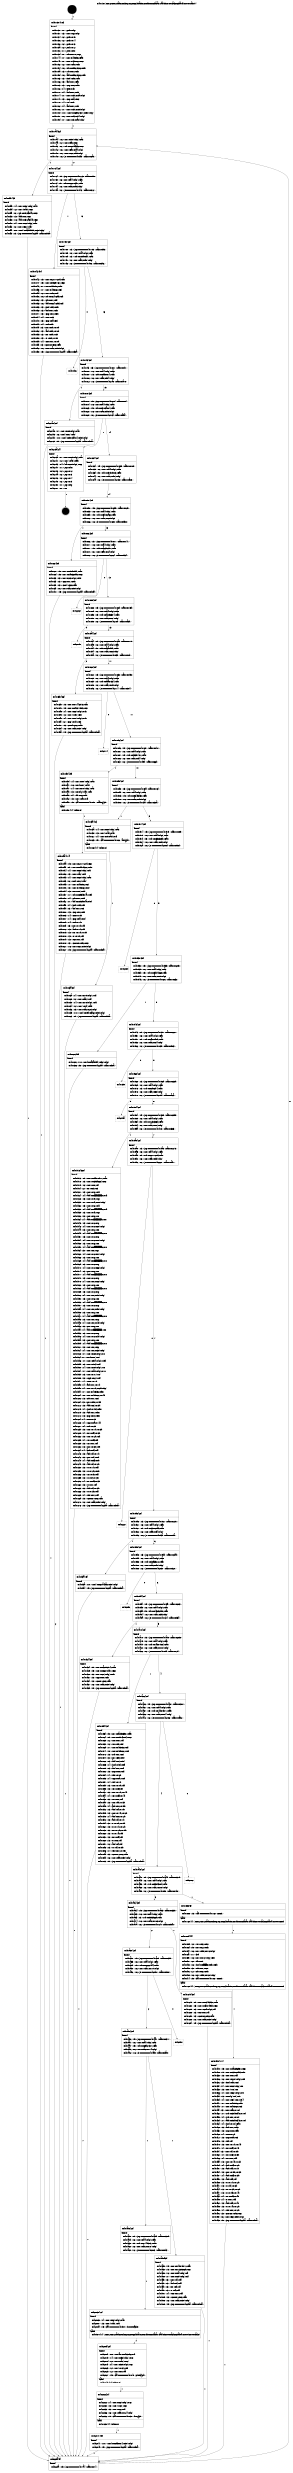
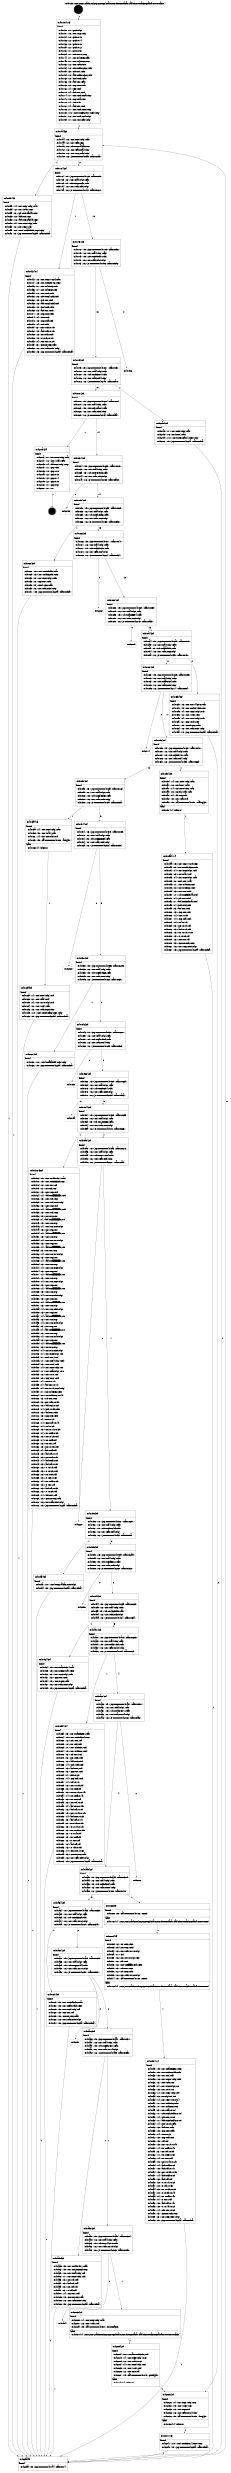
node "0x40213e": added
edge "0x401e3b [36]" -> "0x4022ba [5]": now "0x401e3b [36]" -> "0x40202c [21]"
node "0x401ad4": added
